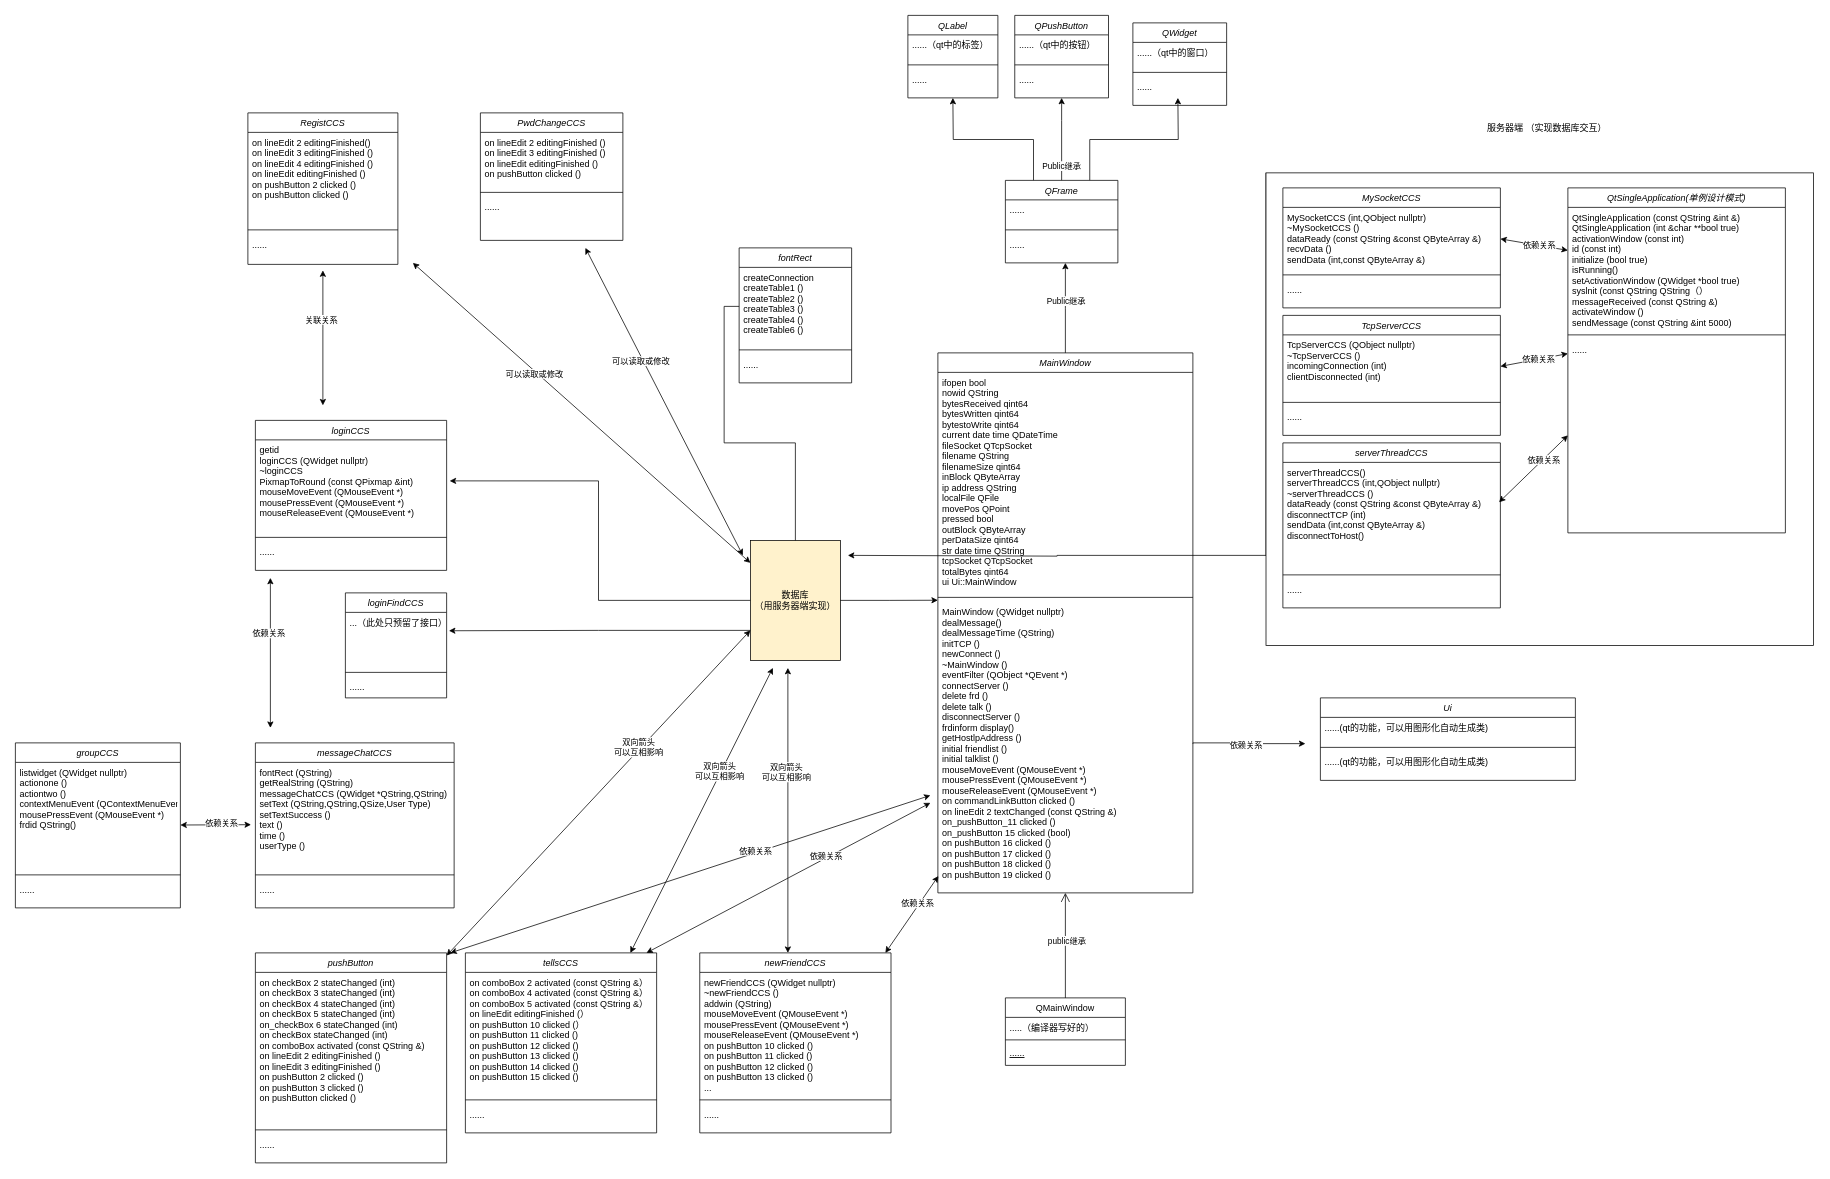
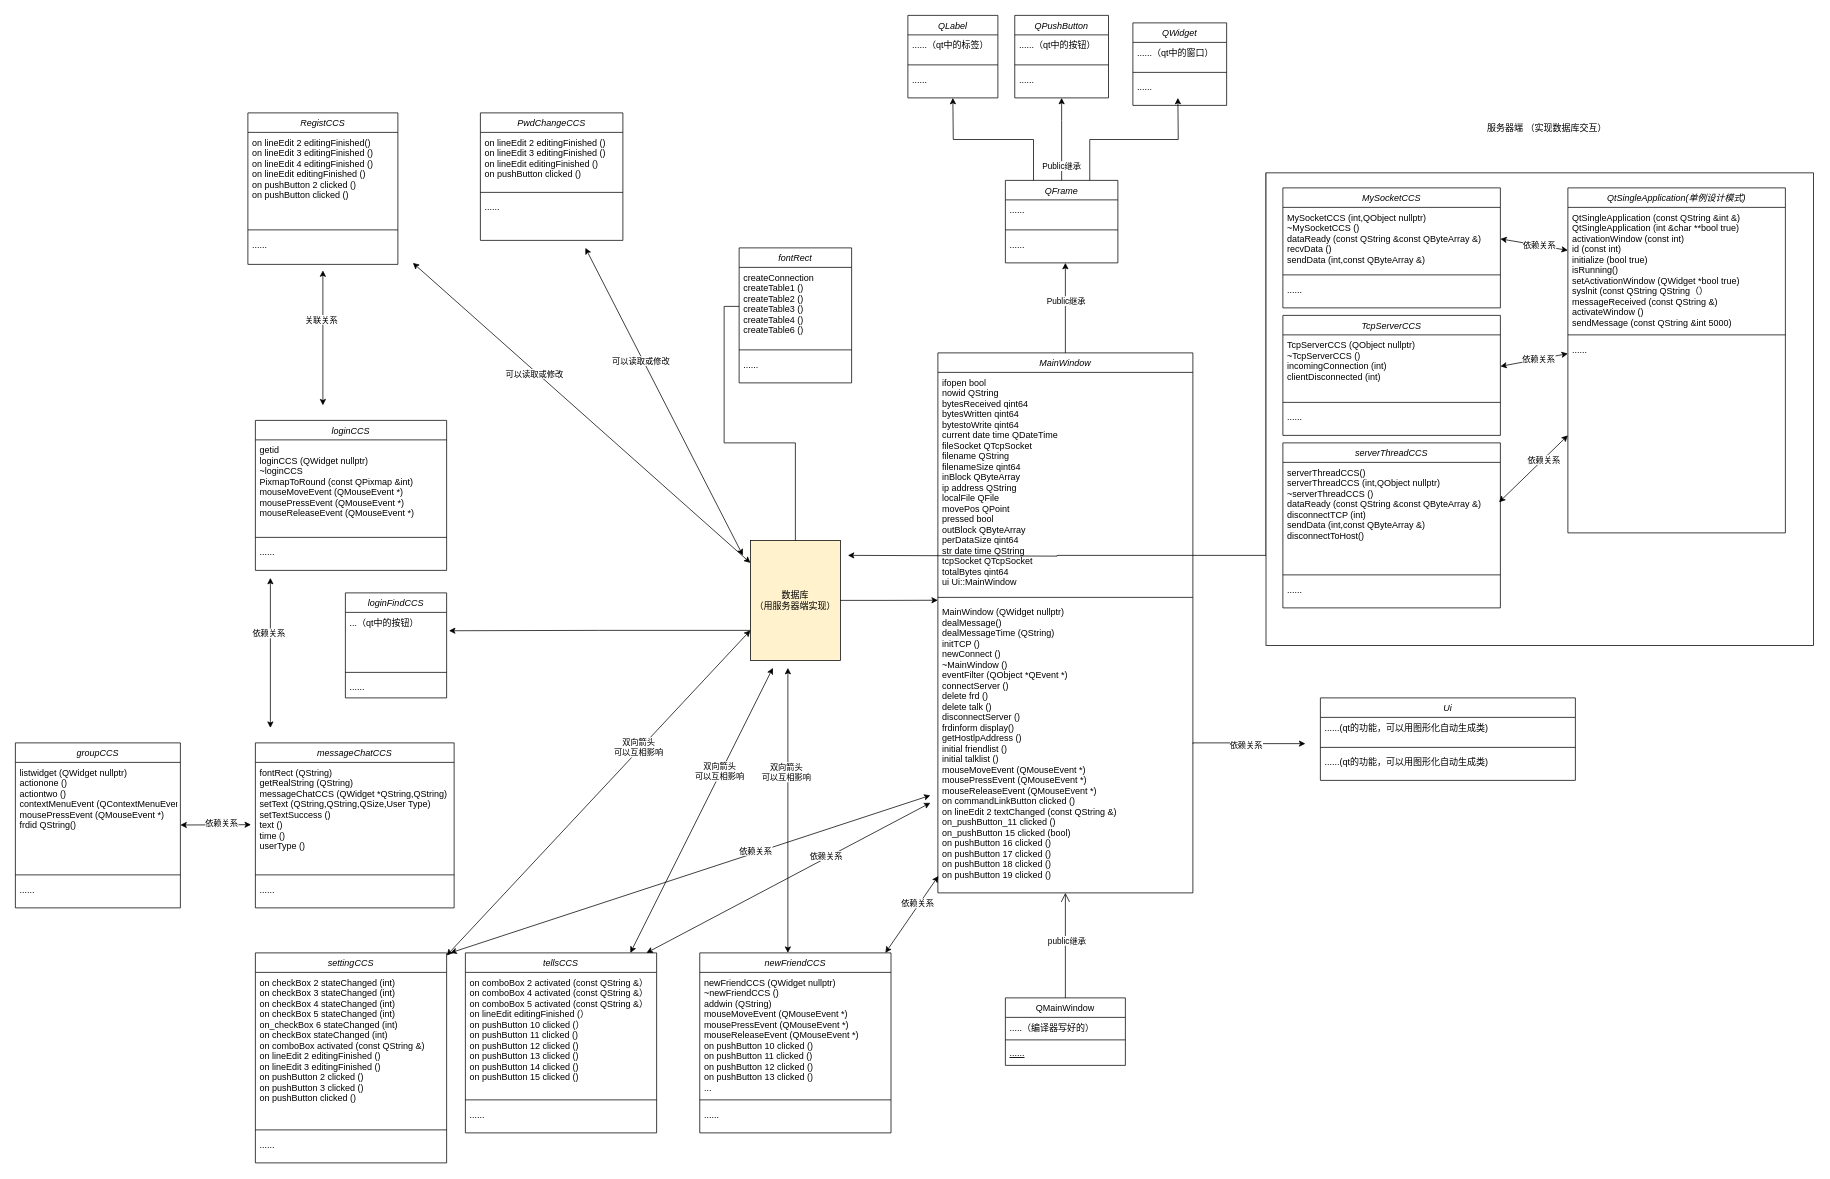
edge "数据库 （用服务器端实现）" -> "getid loginCCS (QWidget nullptr) ~loginCCS PixmapToRound (const QPixmap &int) mouseMoveEvent (QMouseEvent *) mousePressEvent (QMouseEvent *) mouseReleaseEvent (QMouseEvent *)": removed
node "...（此处只预留了接口）": label "...（此处只预留了接口）" -> "...（qt中的按钮）"
node "pushButton": label "pushButton" -> "settingCCS"
